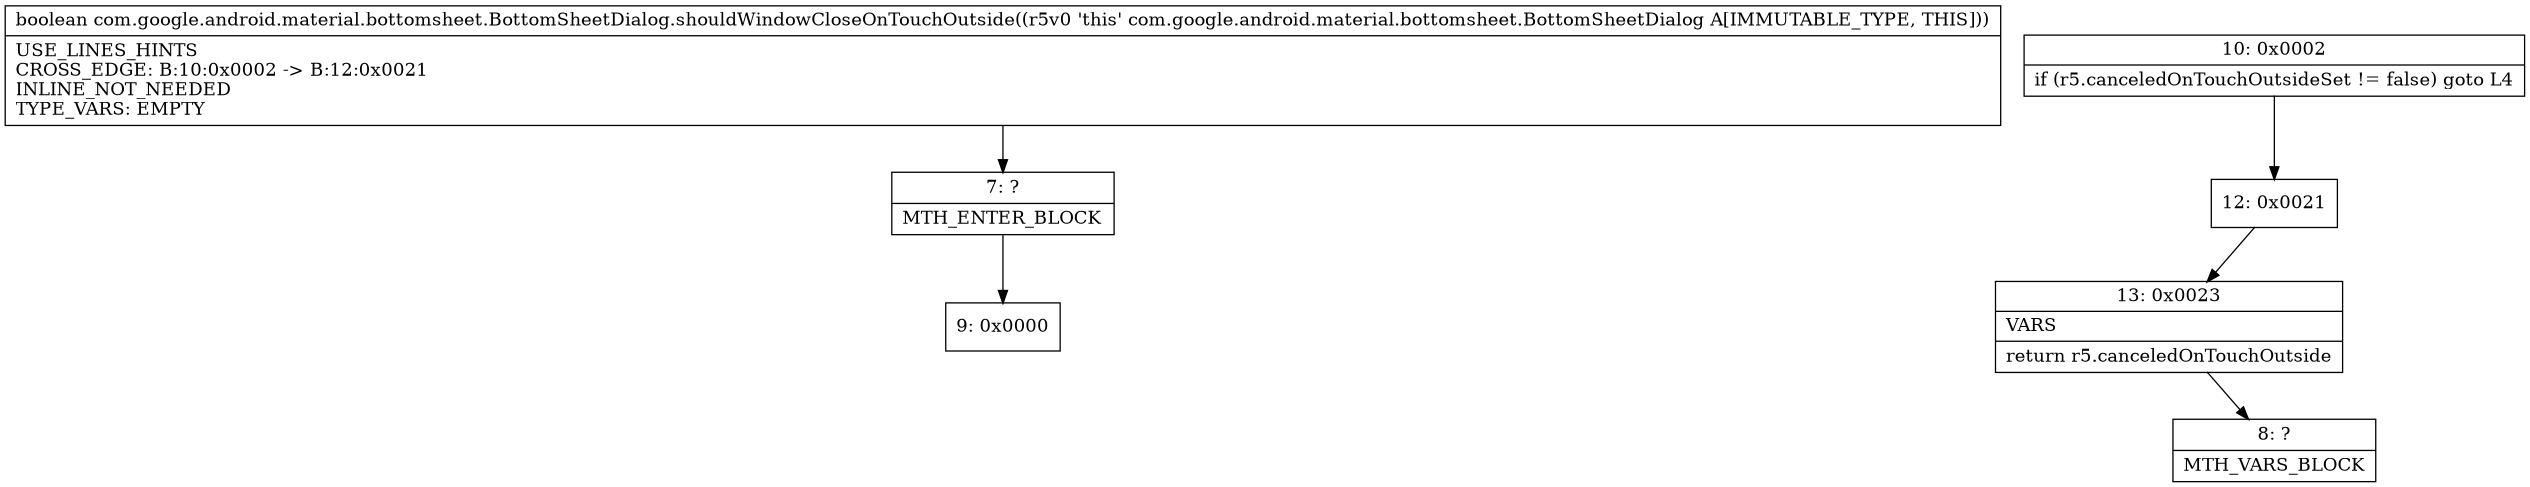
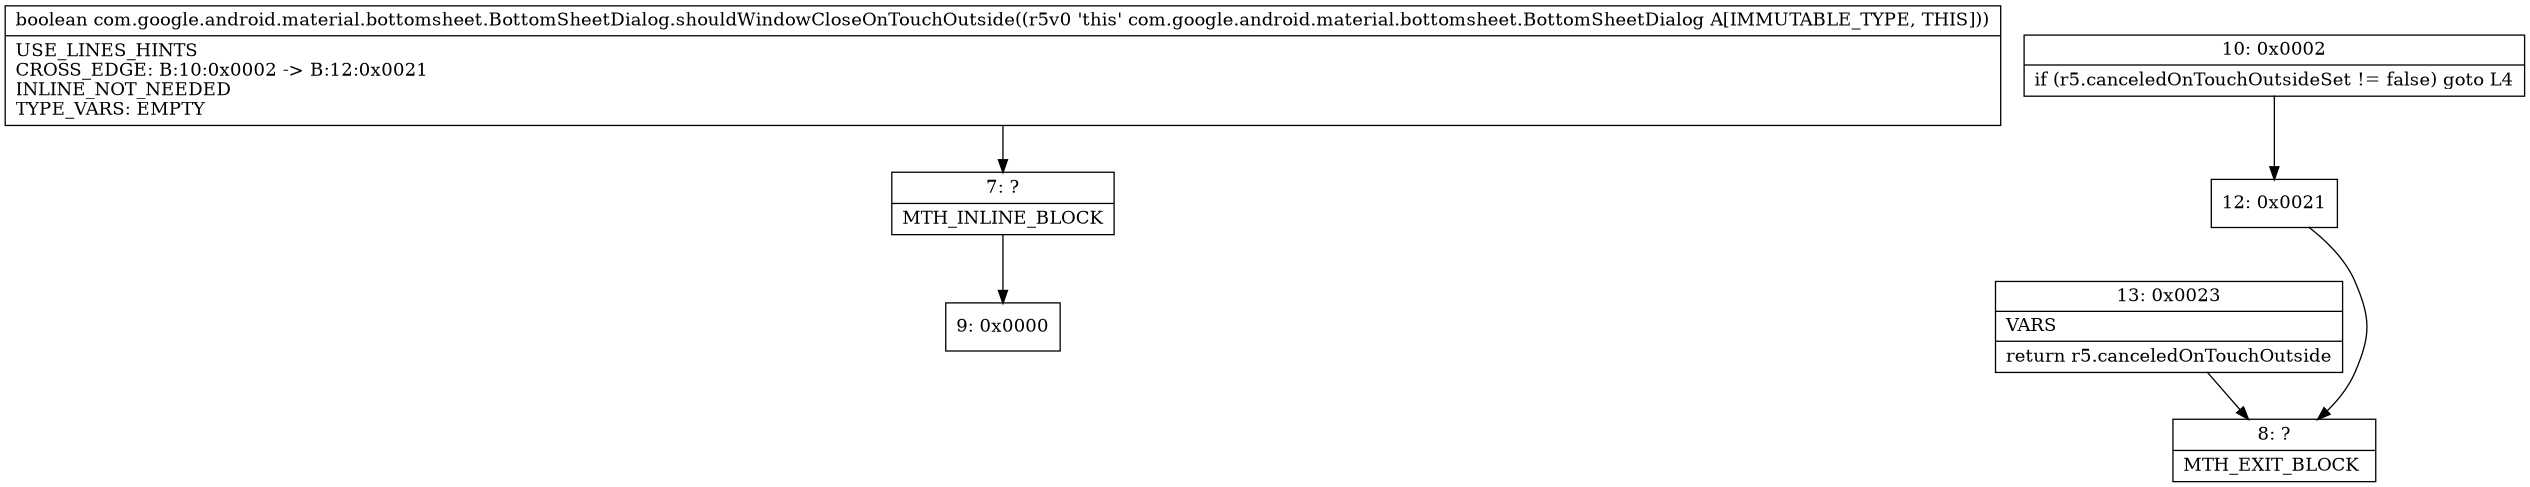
node "7: ?": text "MTH_ENTER_BLOCK" -> "MTH_INLINE_BLOCK"
edge "12: 0x0021" -> "13: 0x0023": now "12: 0x0021" -> "8: ?"
node "8: ?": text "MTH_VARS_BLOCK" -> "MTH_EXIT_BLOCK"
